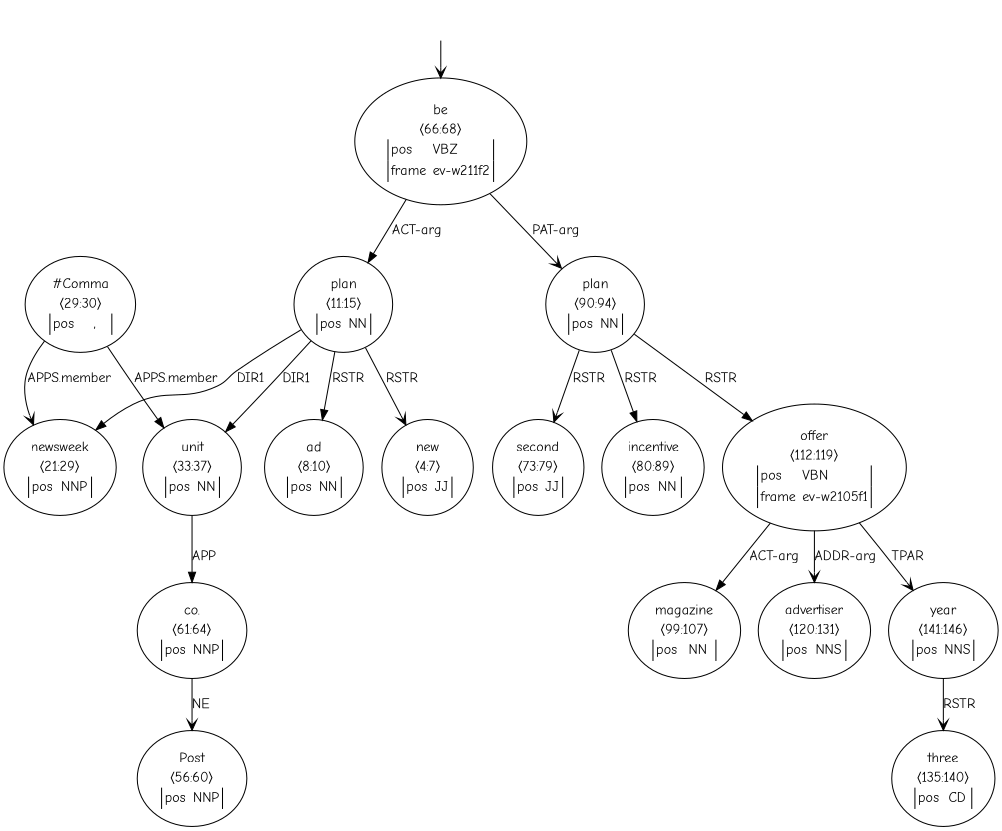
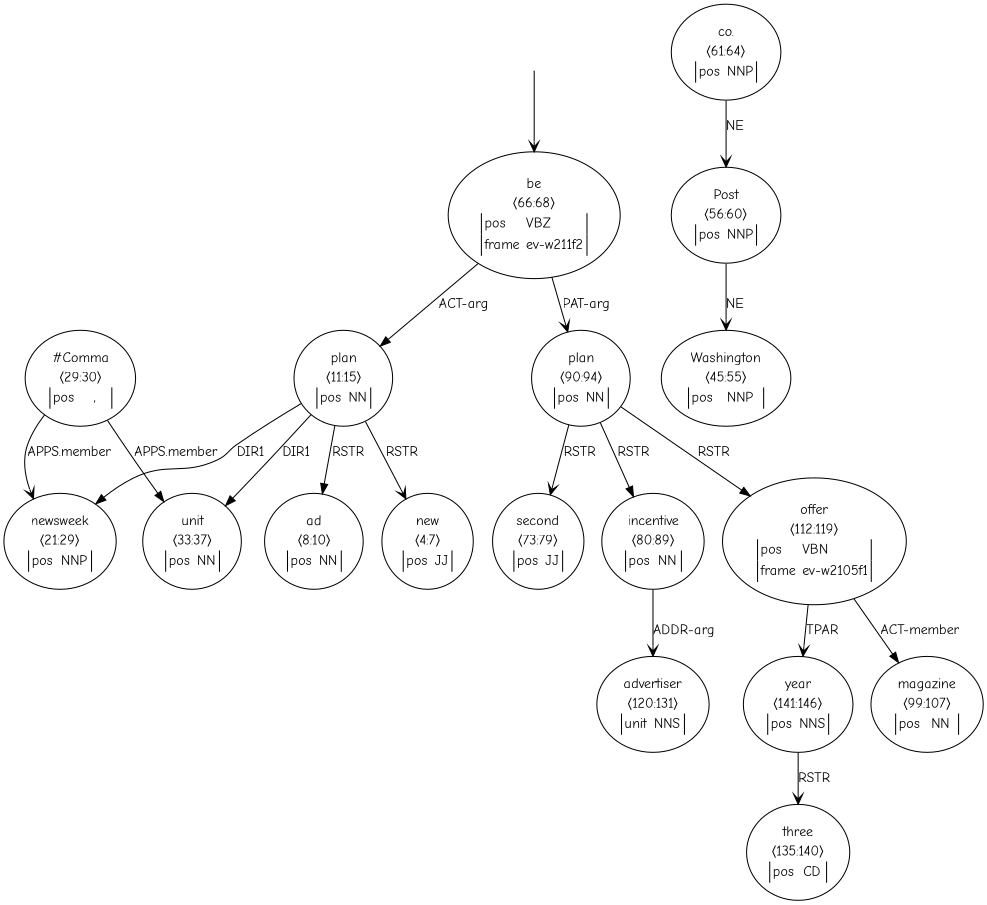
node "Washington": added
edge "unit" -> "co.": removed, label "APP"
edge "offer" -> "advertiser": now "incentive" -> "advertiser"
edge "offer" -> "magazine": label "ACT-arg" -> "ACT-member"
node "advertiser": text "pos" -> "unit"
